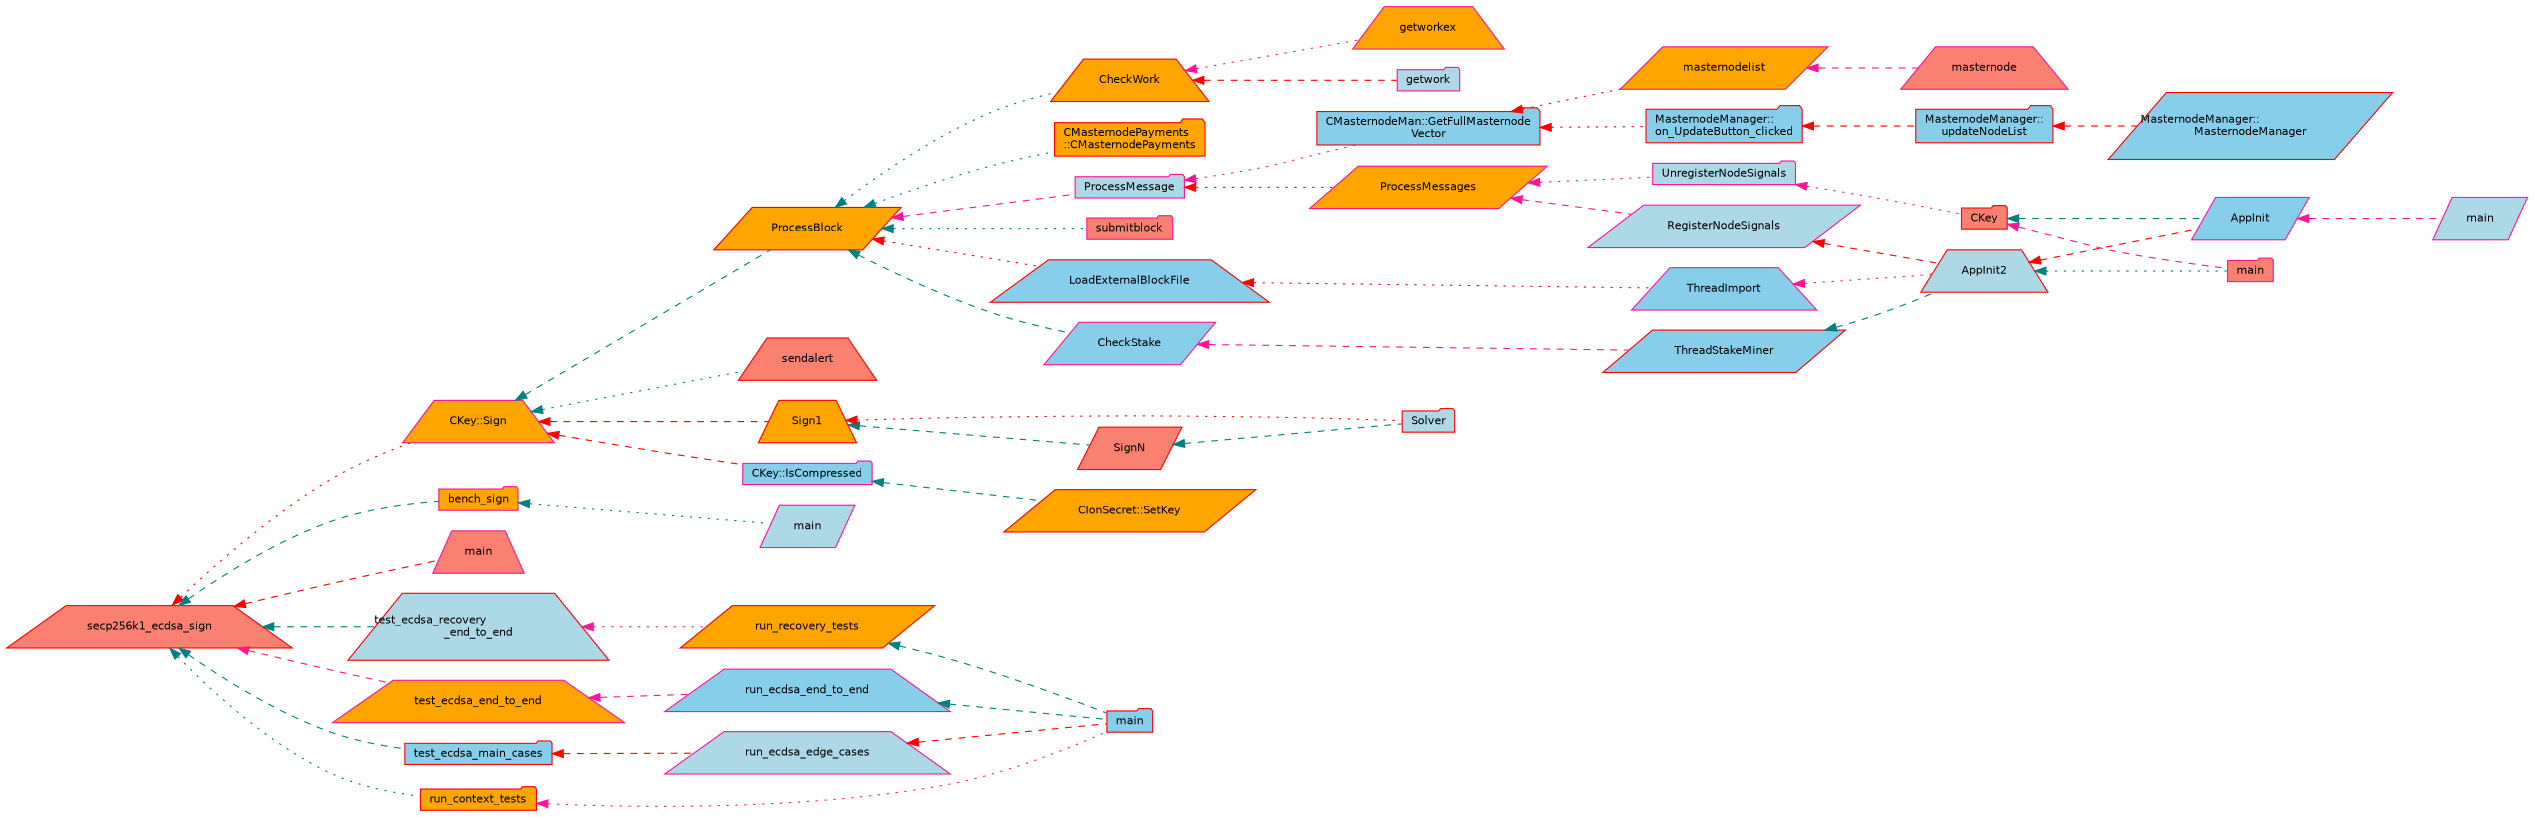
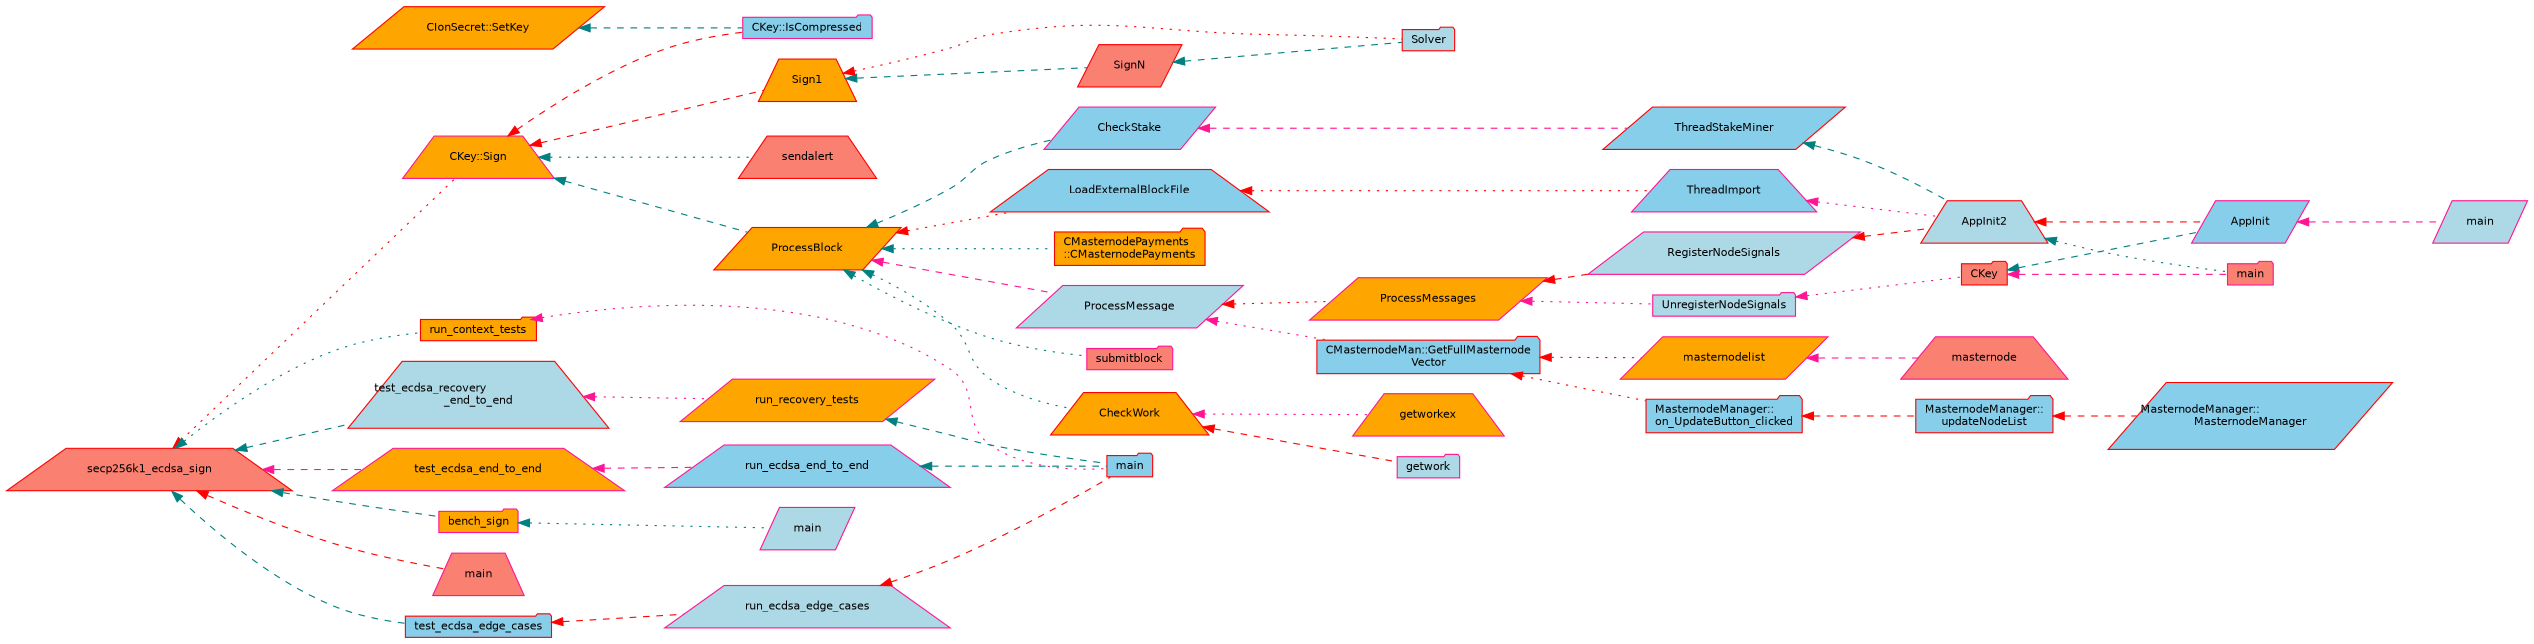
node "ProcessMessage": shape folder -> parallelogram
edge "RegisterNodeSignals" -> "ProcessMessages": color deeppink -> red
edge "CIonSecret::SetKey" -> "CKey::IsCompressed": reversed
node "run_recovery_tests": color red -> deeppink
node "test_ecdsa_main_cases": label "test_ecdsa_main_cases" -> "test_ecdsa_edge_cases"
